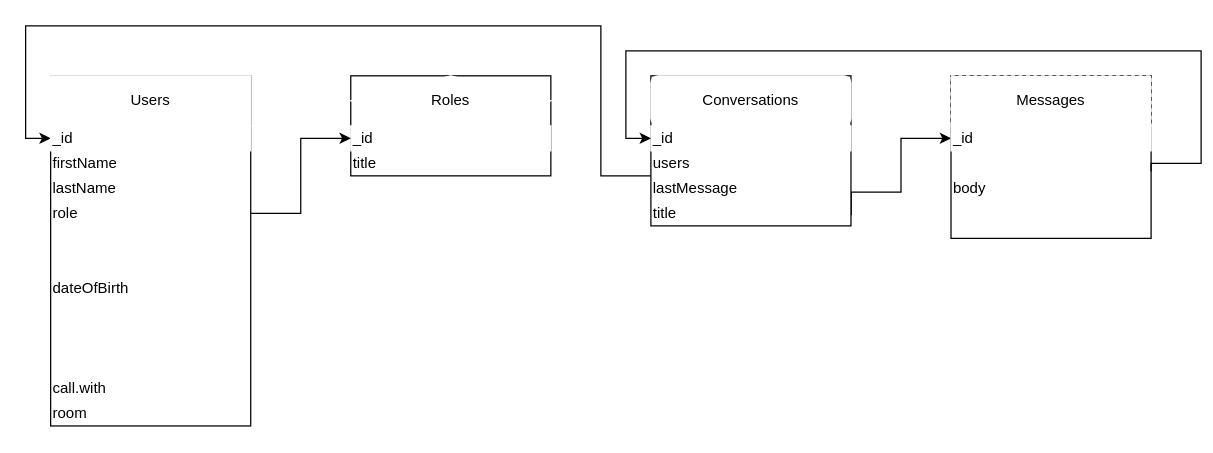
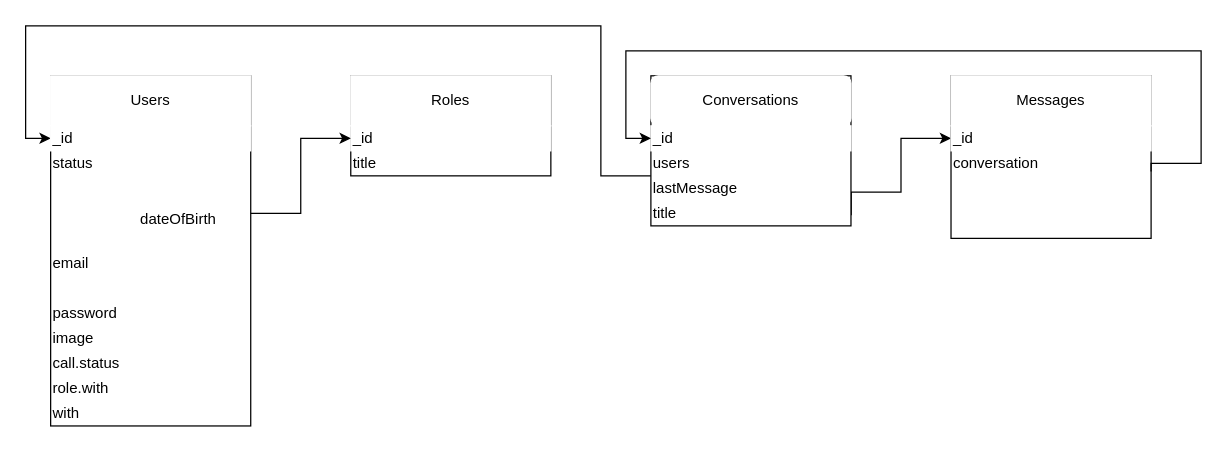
node "Roles": shape diamond -> rectangle
node "Messages": style dashed -> solid
node "firstName": label "firstName" -> "status"
node "conversation": added
node "lastName": removed
node "body": removed
node "role": removed
node "email": added
node "dateOfBirth": moved (94, 288) -> (182, 219)
node "password": added
node "image": added
node "call.status": added
node "call.with": label "call.with" -> "role.with"
node "room": label "room" -> "with"
